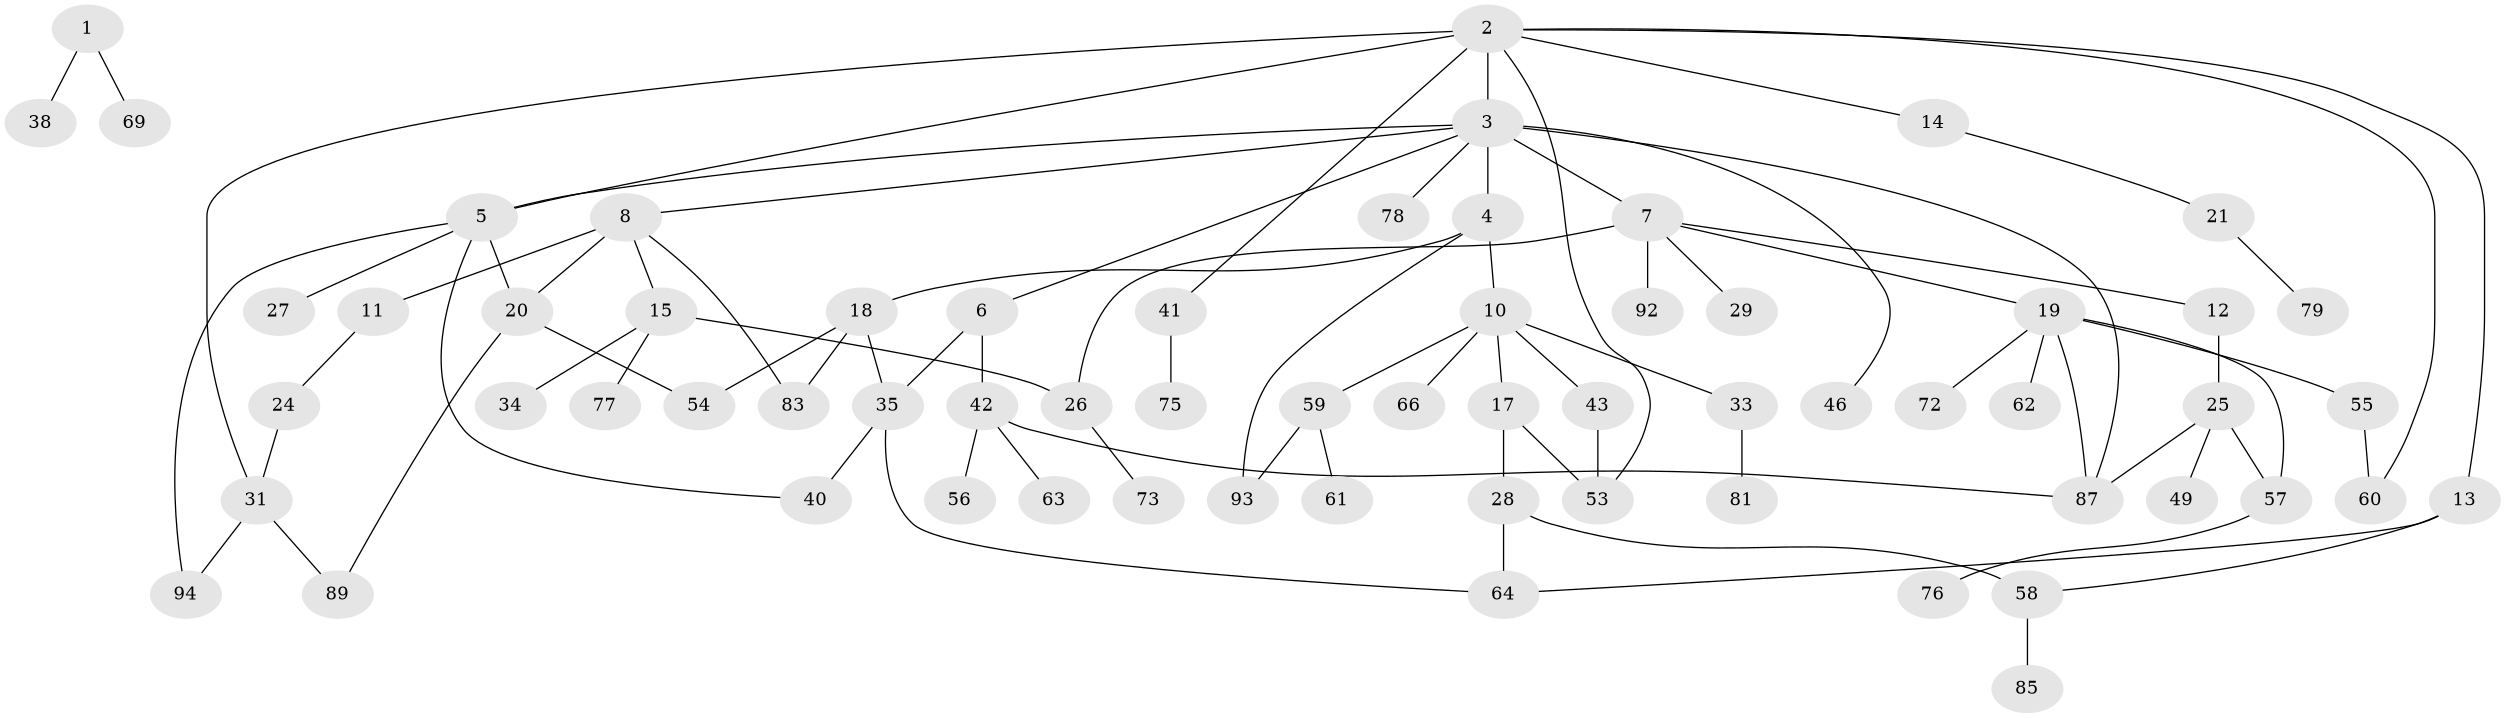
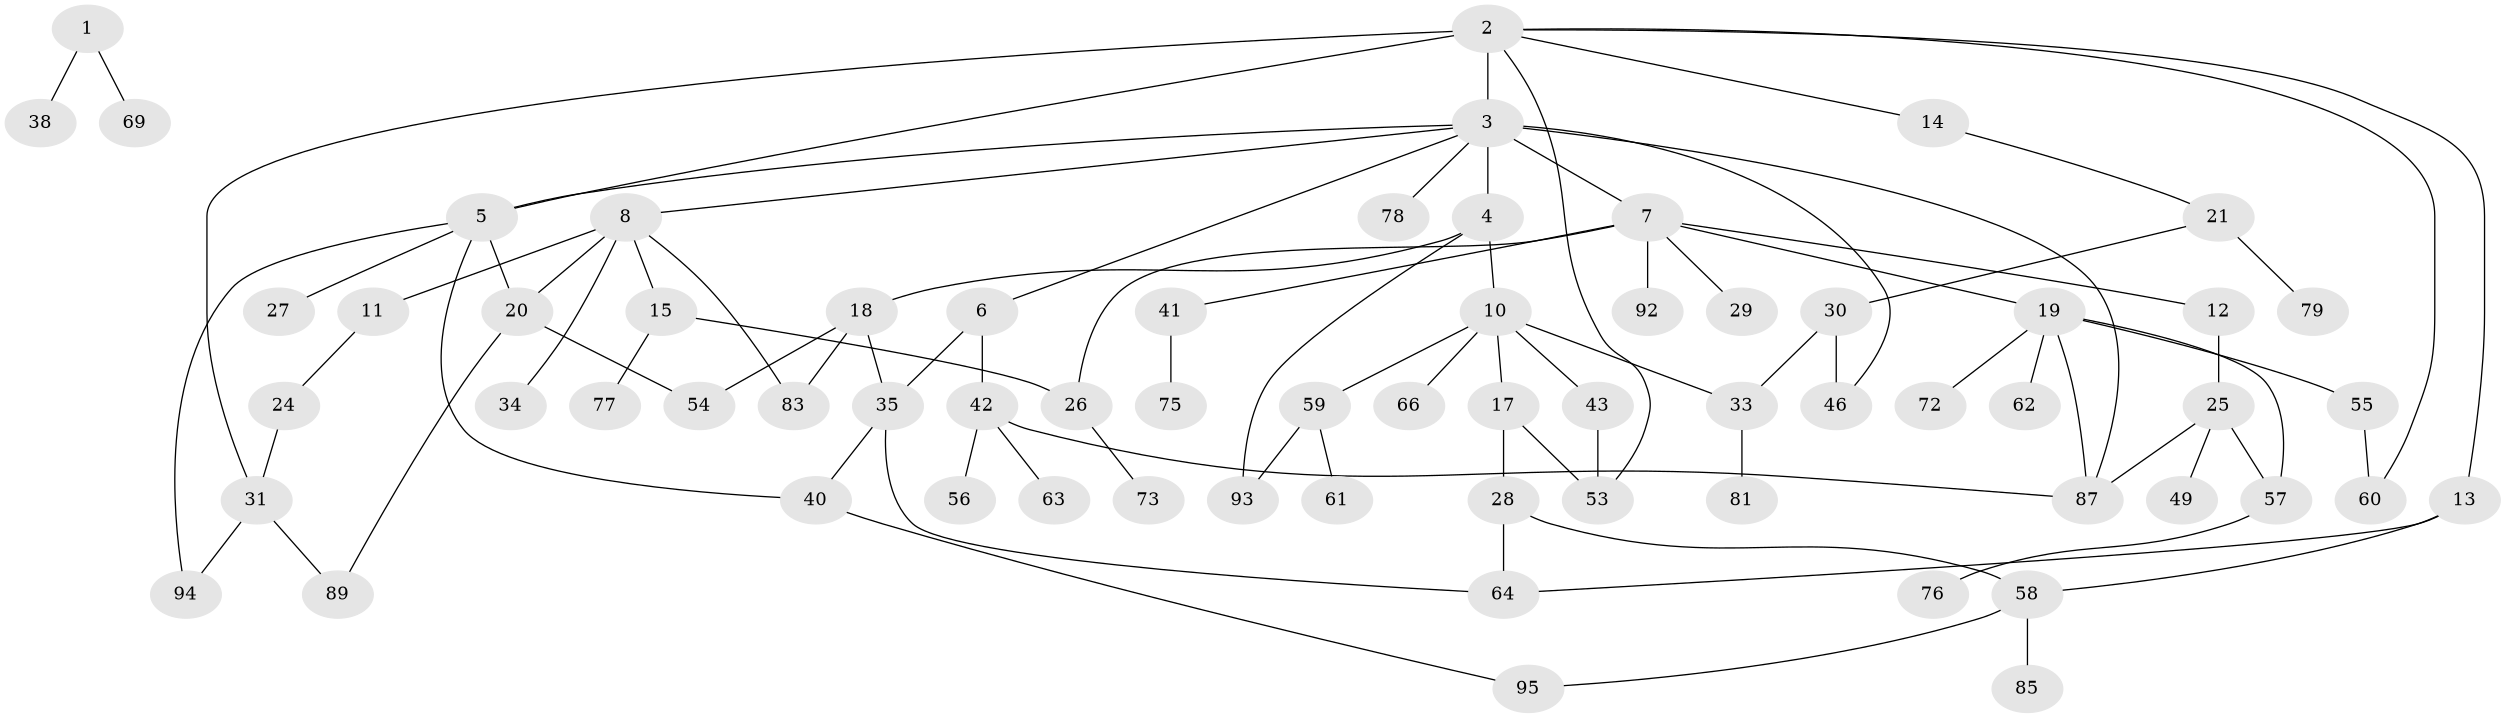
edge "2" -- "41": now "7" -- "41"
node "30": added
edge "15" -- "34": now "8" -- "34"
node "95": added
